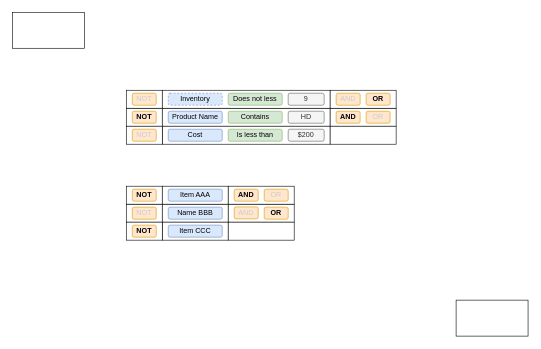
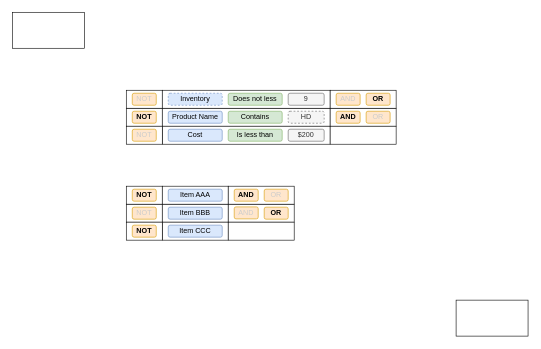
node "HD": style solid -> dashed
node "Name BBB": label "Name BBB" -> "Item BBB"
